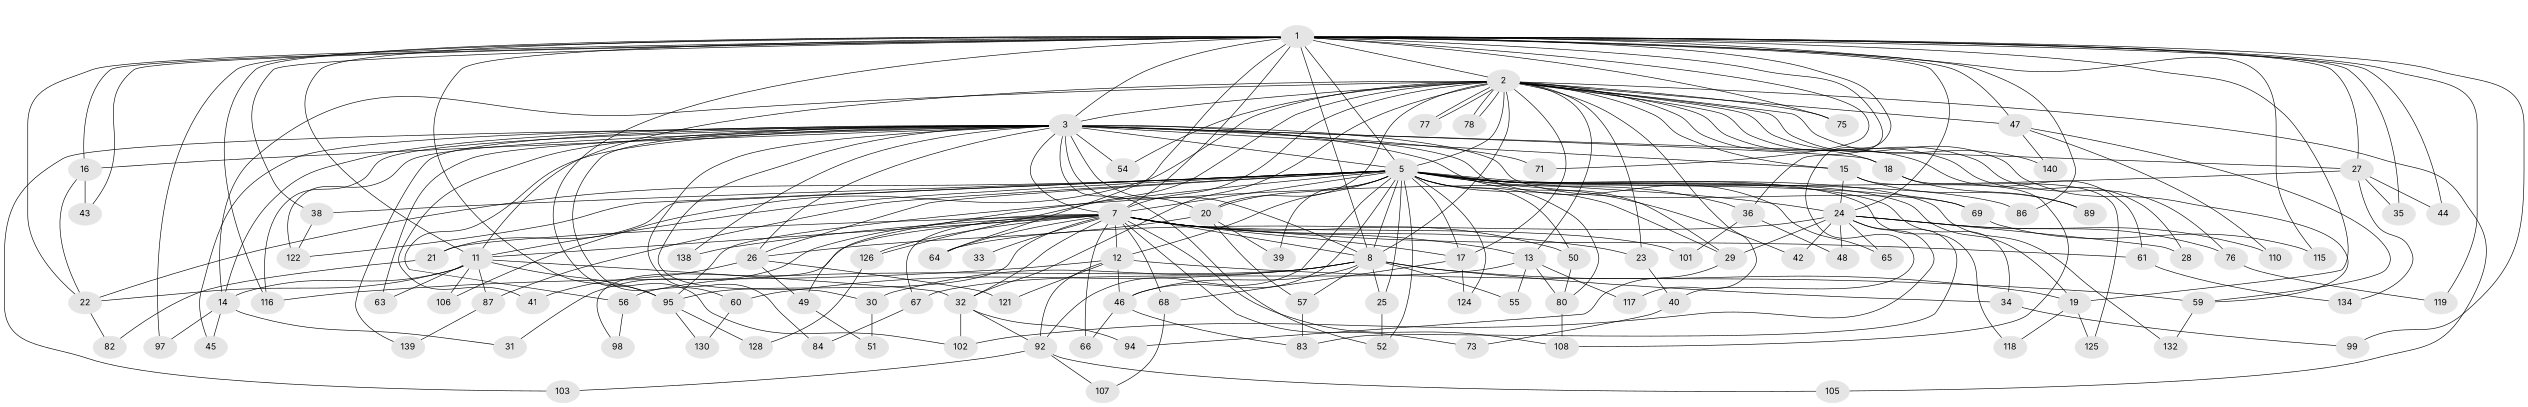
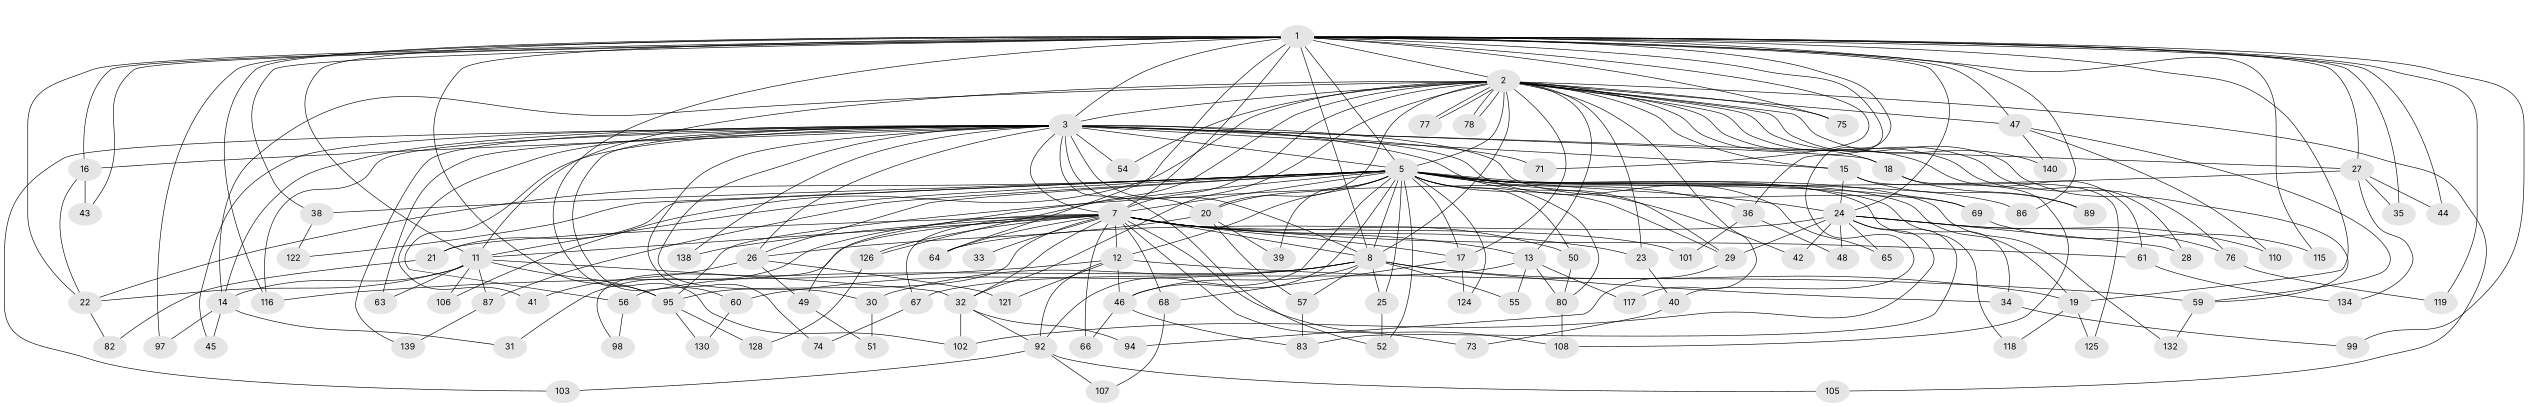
edge "3" -- "122": removed
node "84": label "84" -> "74"
